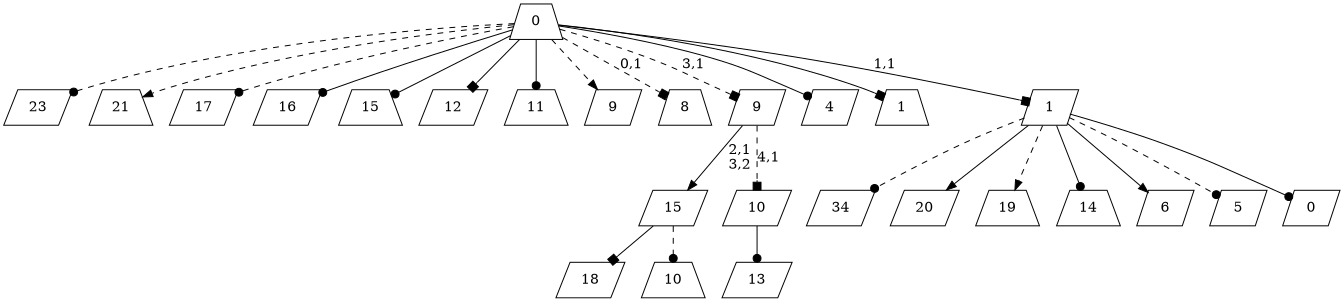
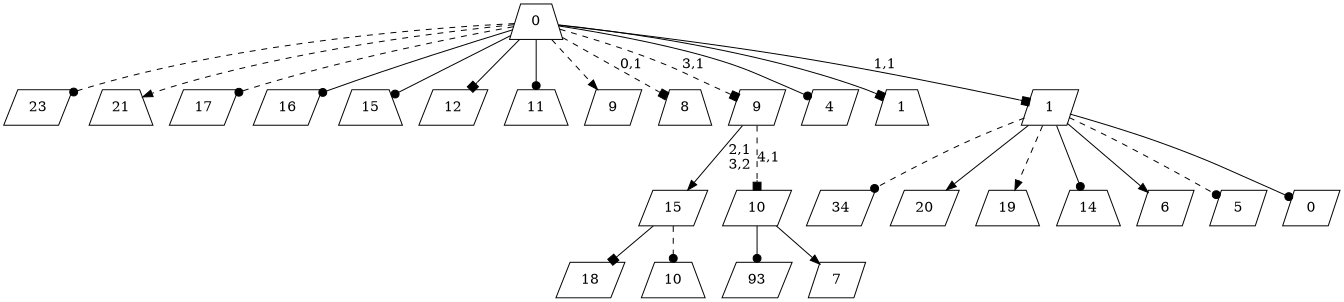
node "13": label "13" -> "93"
node "7": added
